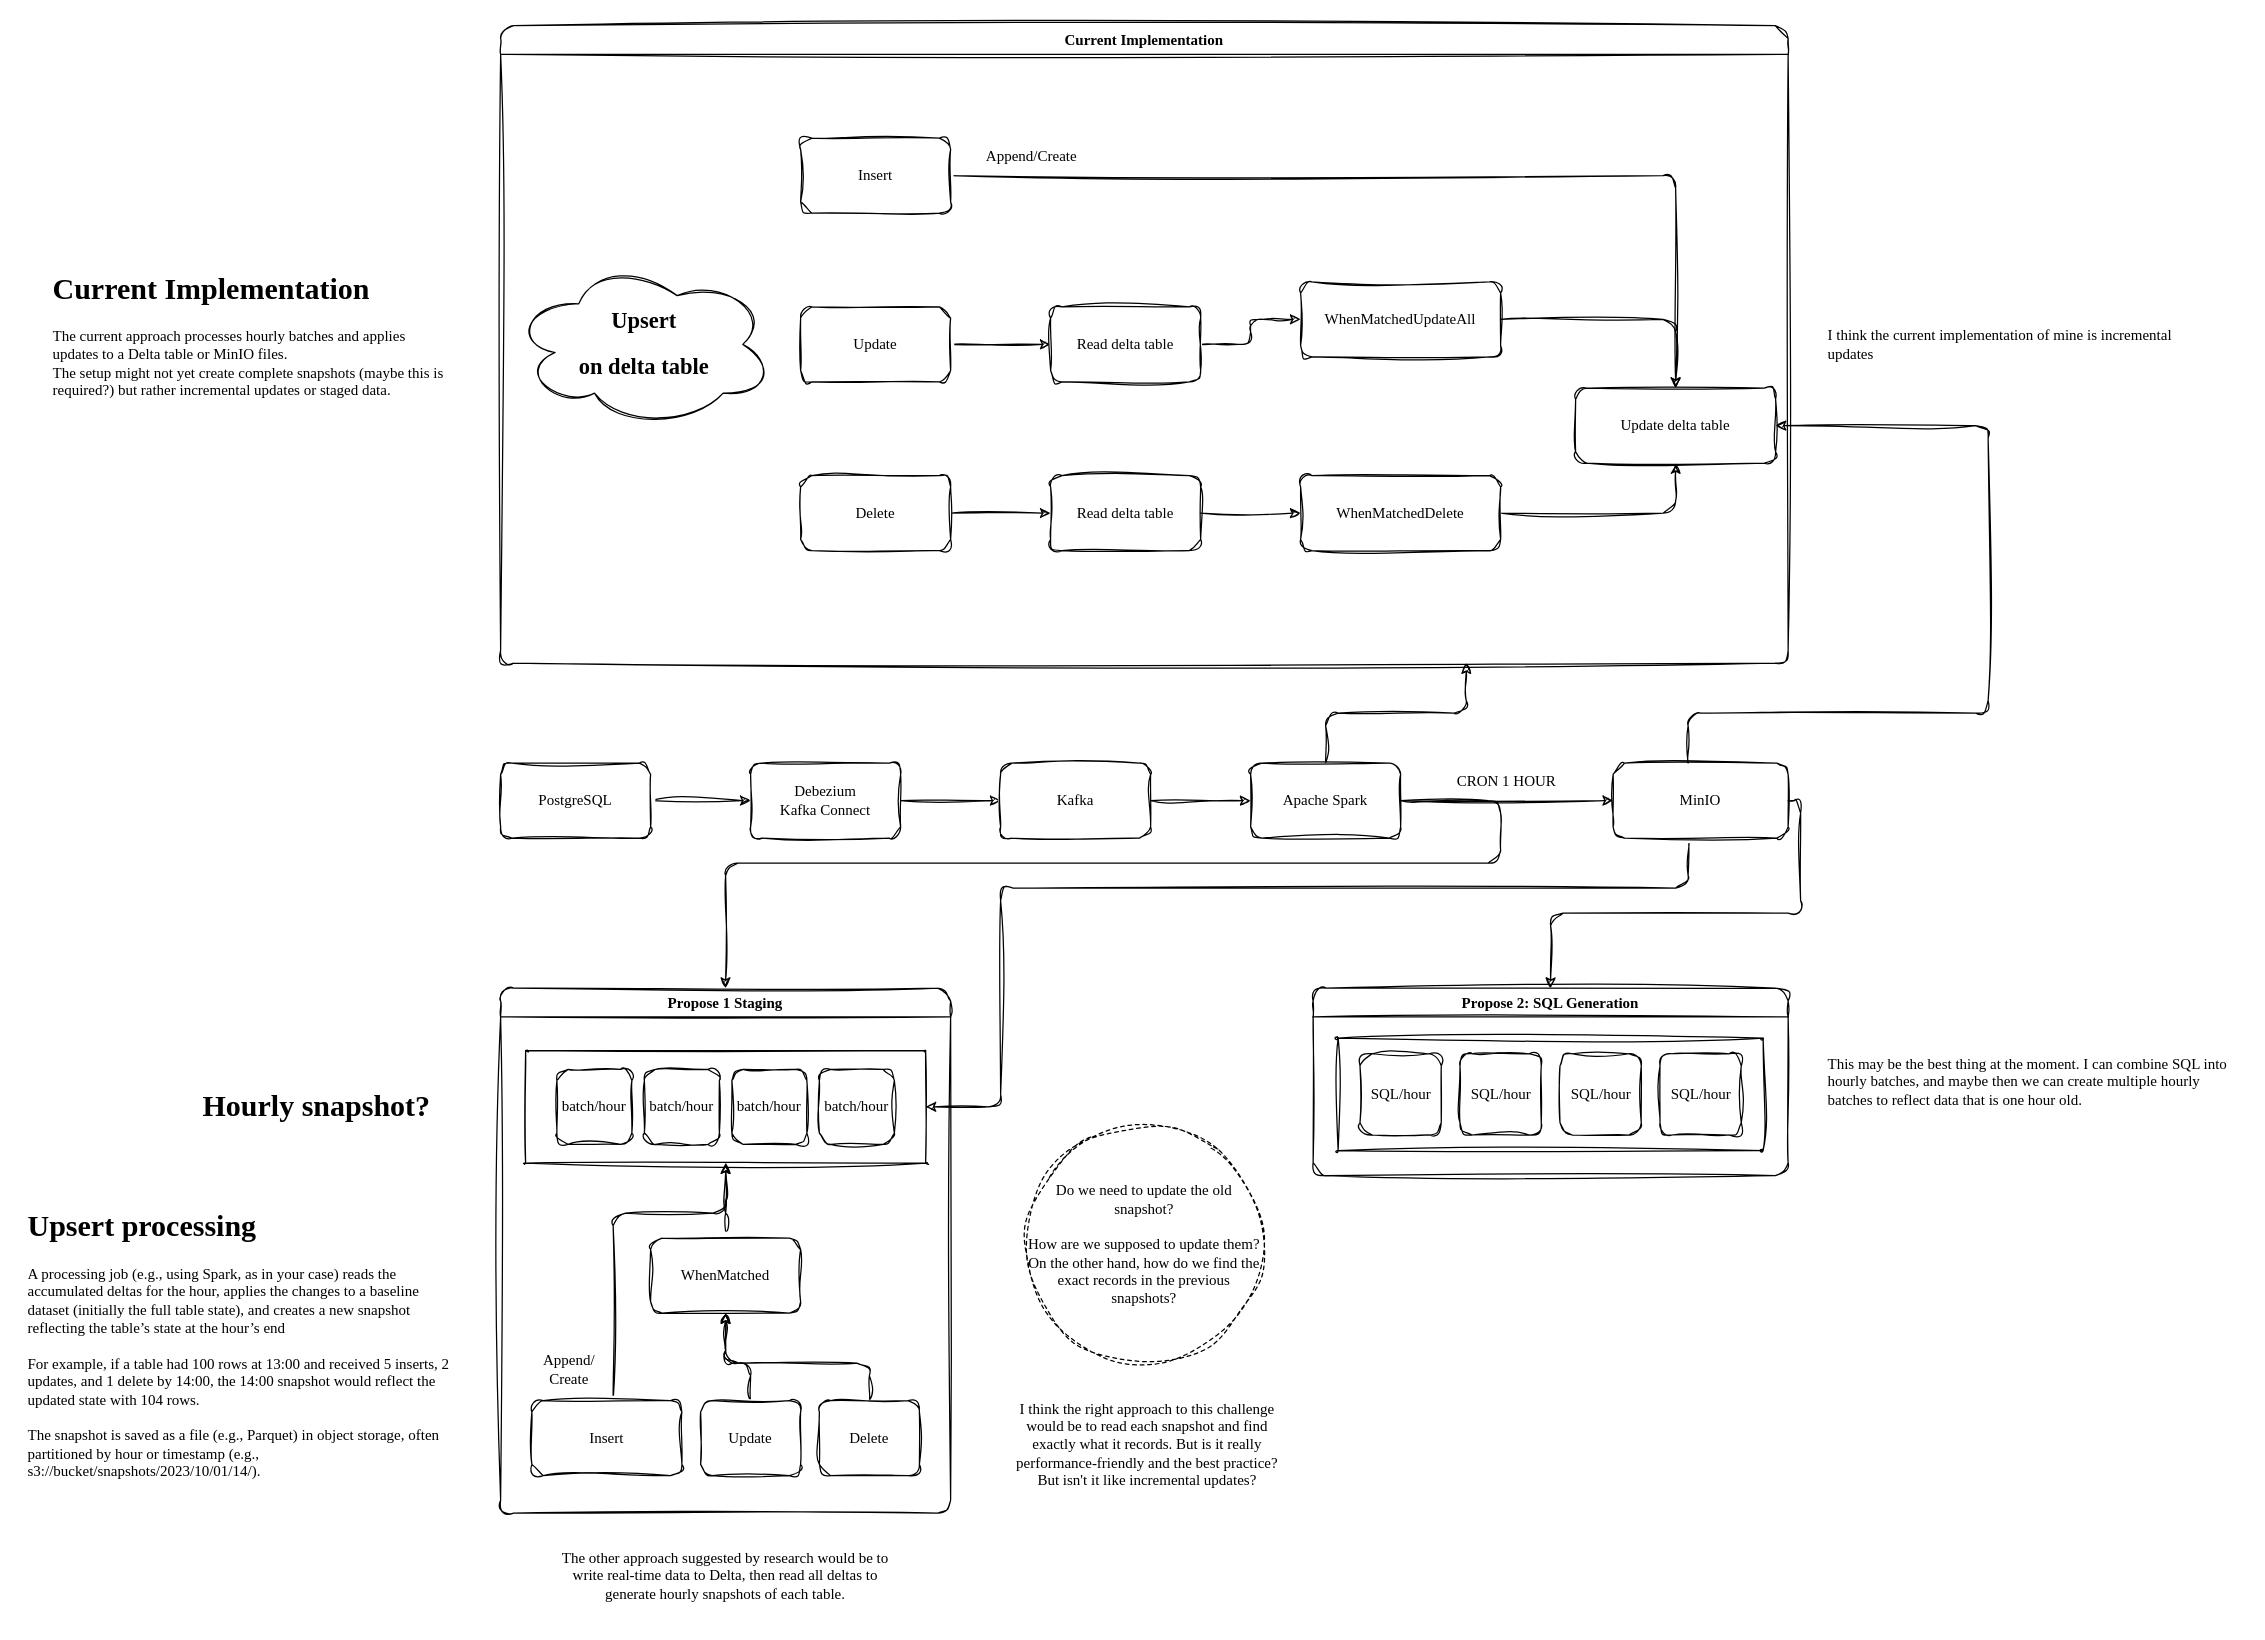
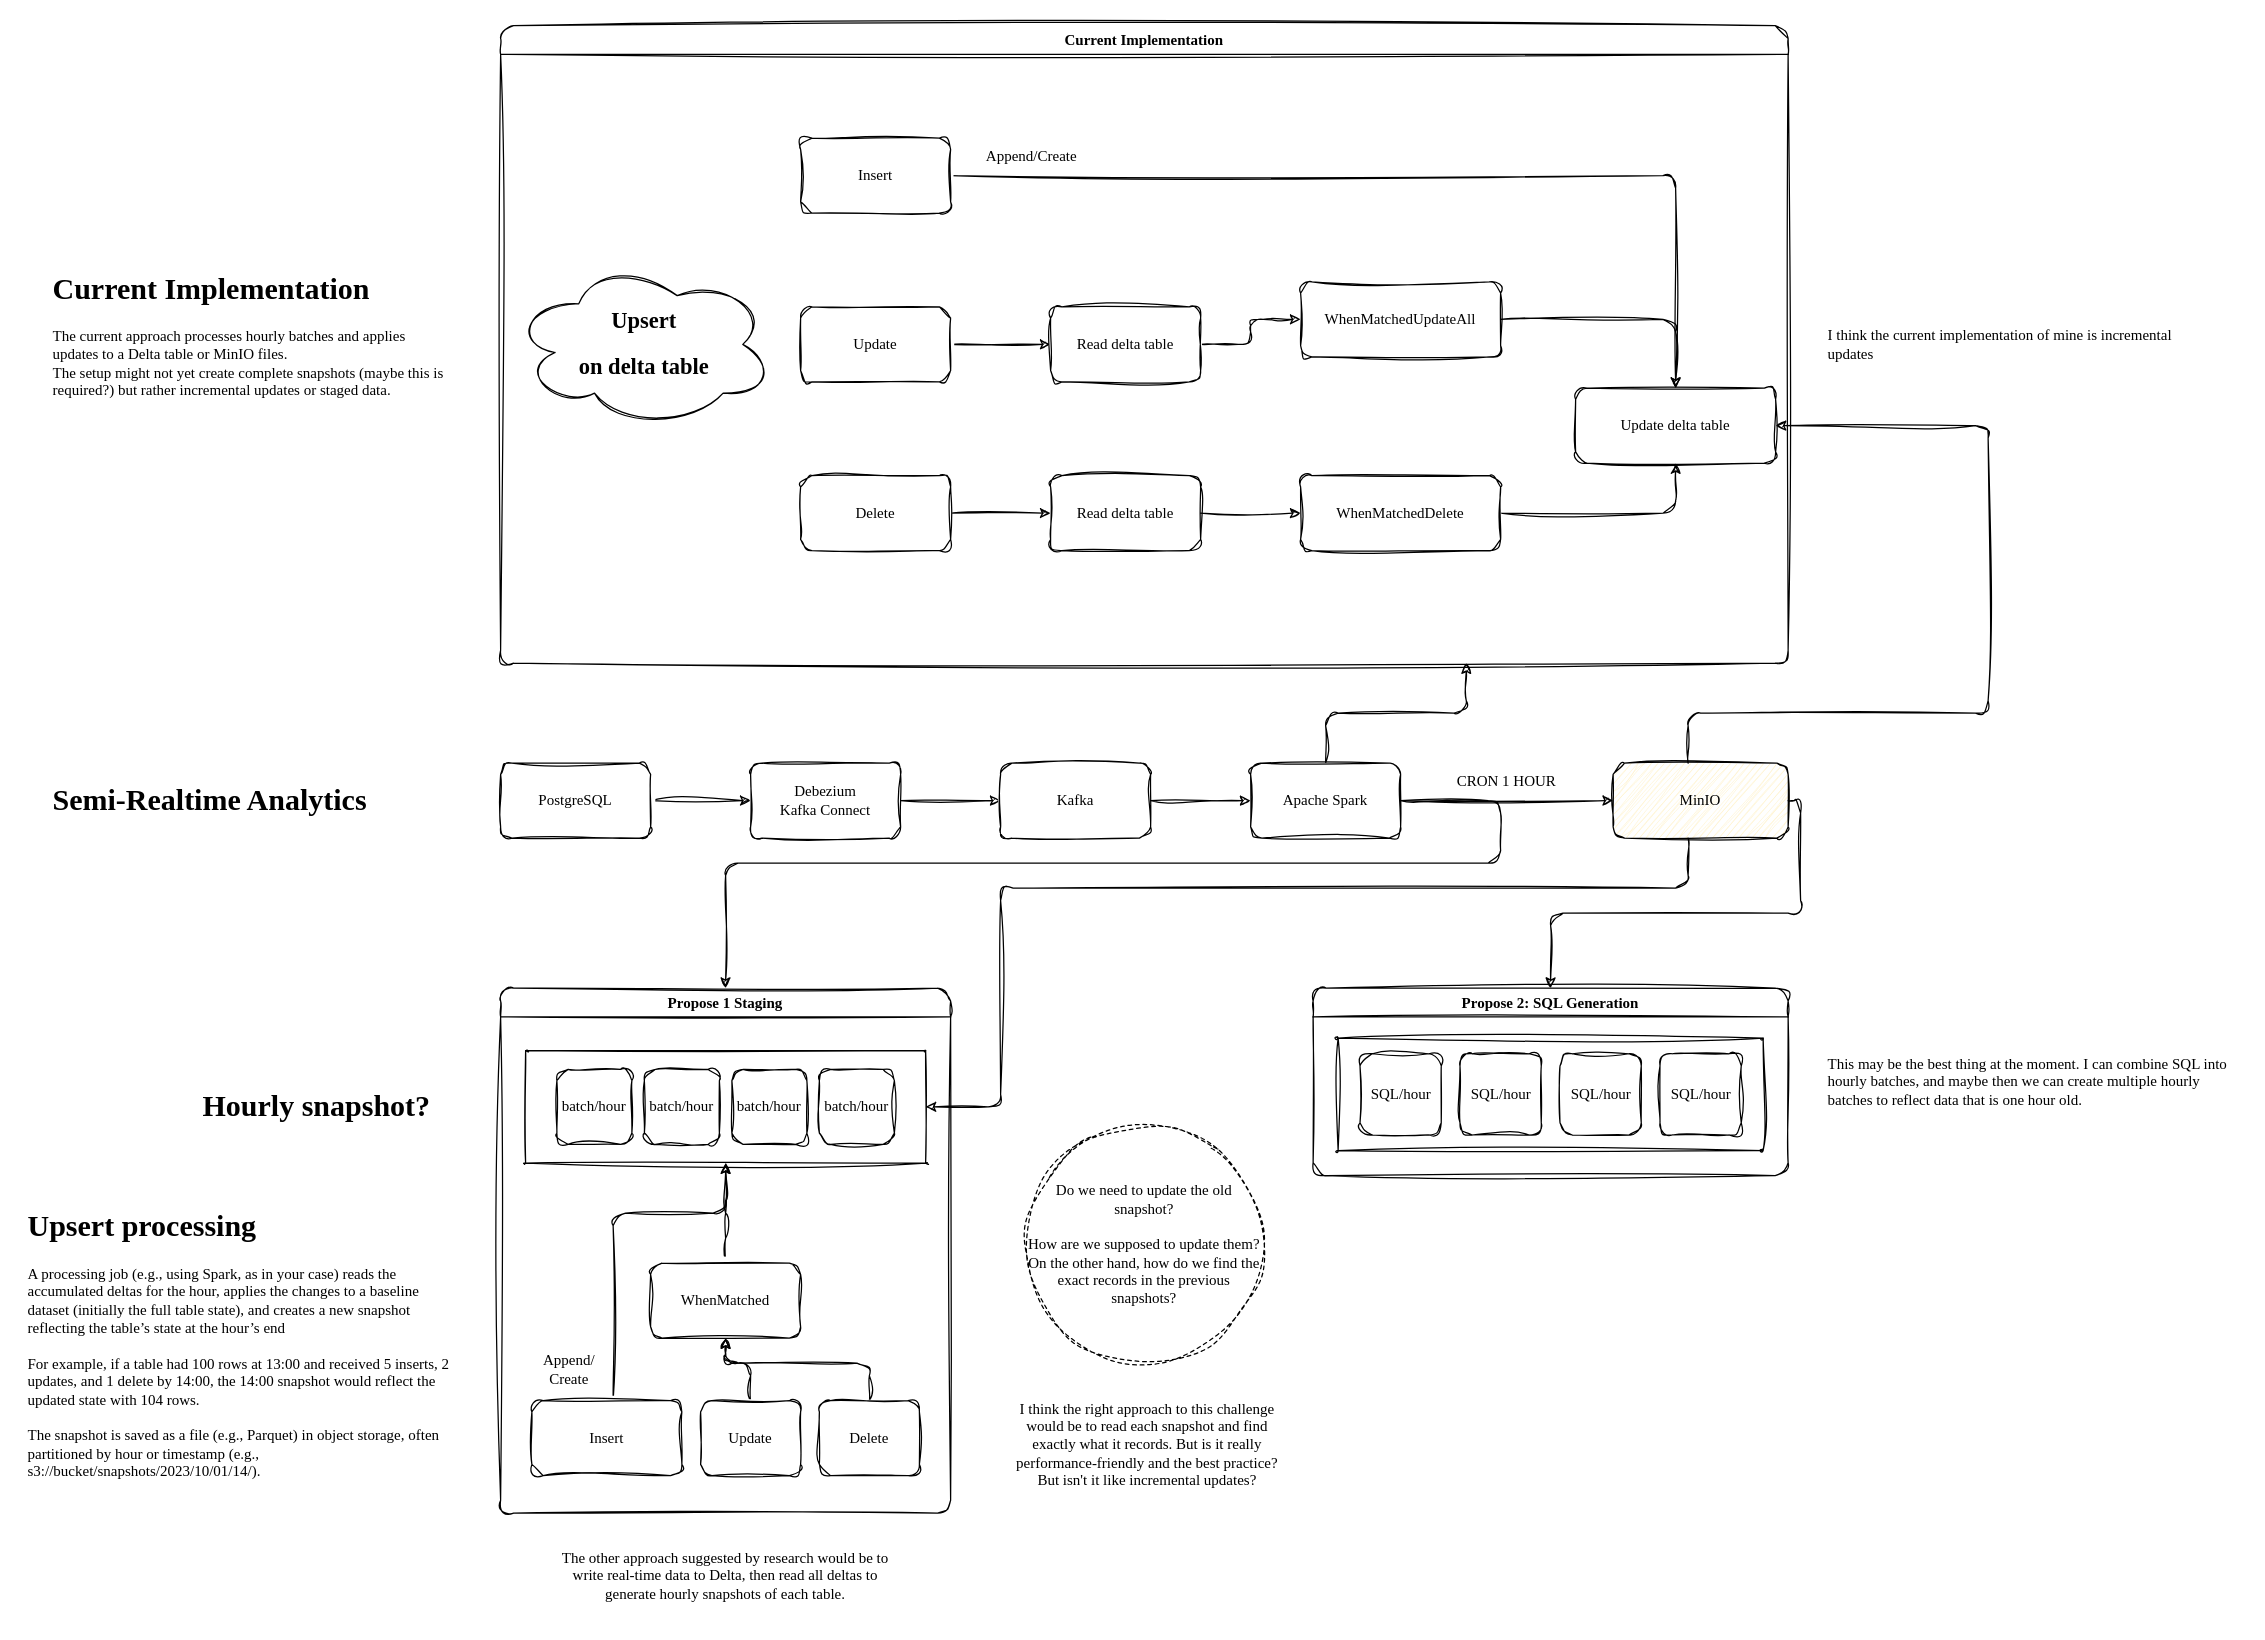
node "Semi-Realtime Analytics": added
node "MinIO": fillcolor #ffffff -> #fff2cc
node "WhenMatched": moved (726, 1276) -> (726, 1301)
